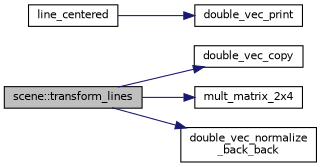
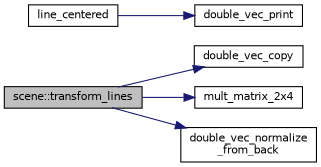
node "double_vec_normalize _back_back": label "double_vec_normalize _back_back" -> "double_vec_normalize _from_back"
